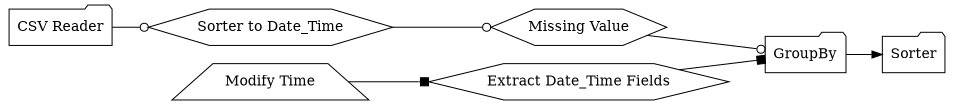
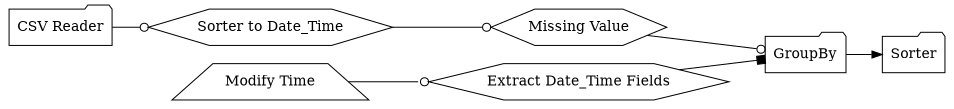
edge "Modify Time" -> "Extract Date_Time Fields": arrowhead box -> odot
